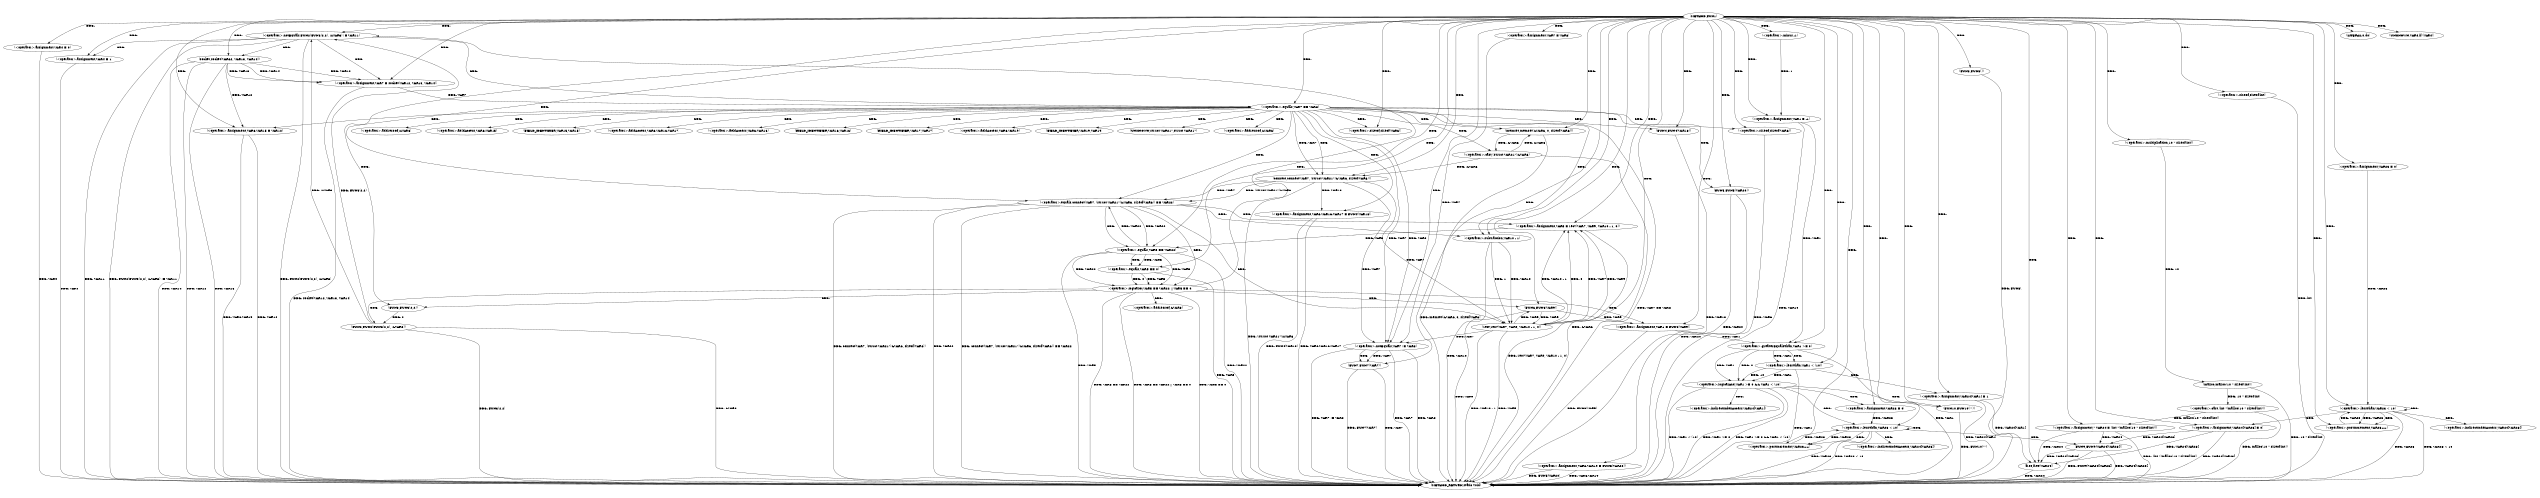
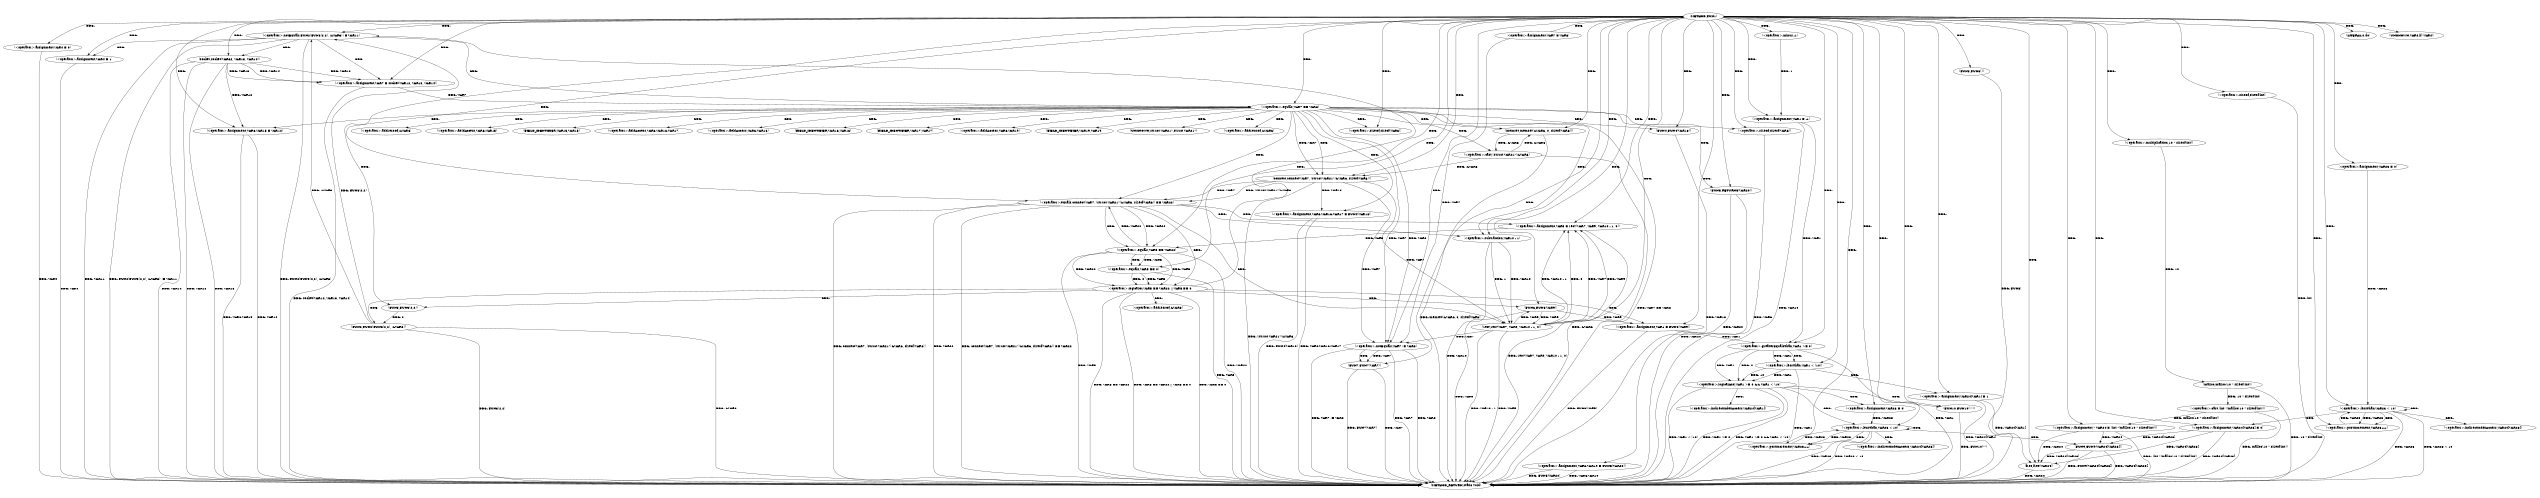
edge "(METHOD,FUN1)" -> "(<operator>.assignment,VAR7 = VAR8)": reversed
node "(FUN5,FUN5(VAR20))": label "(FUN5,FUN5(VAR20))" -> "(FUN5,RETURN5(VAR20))"
